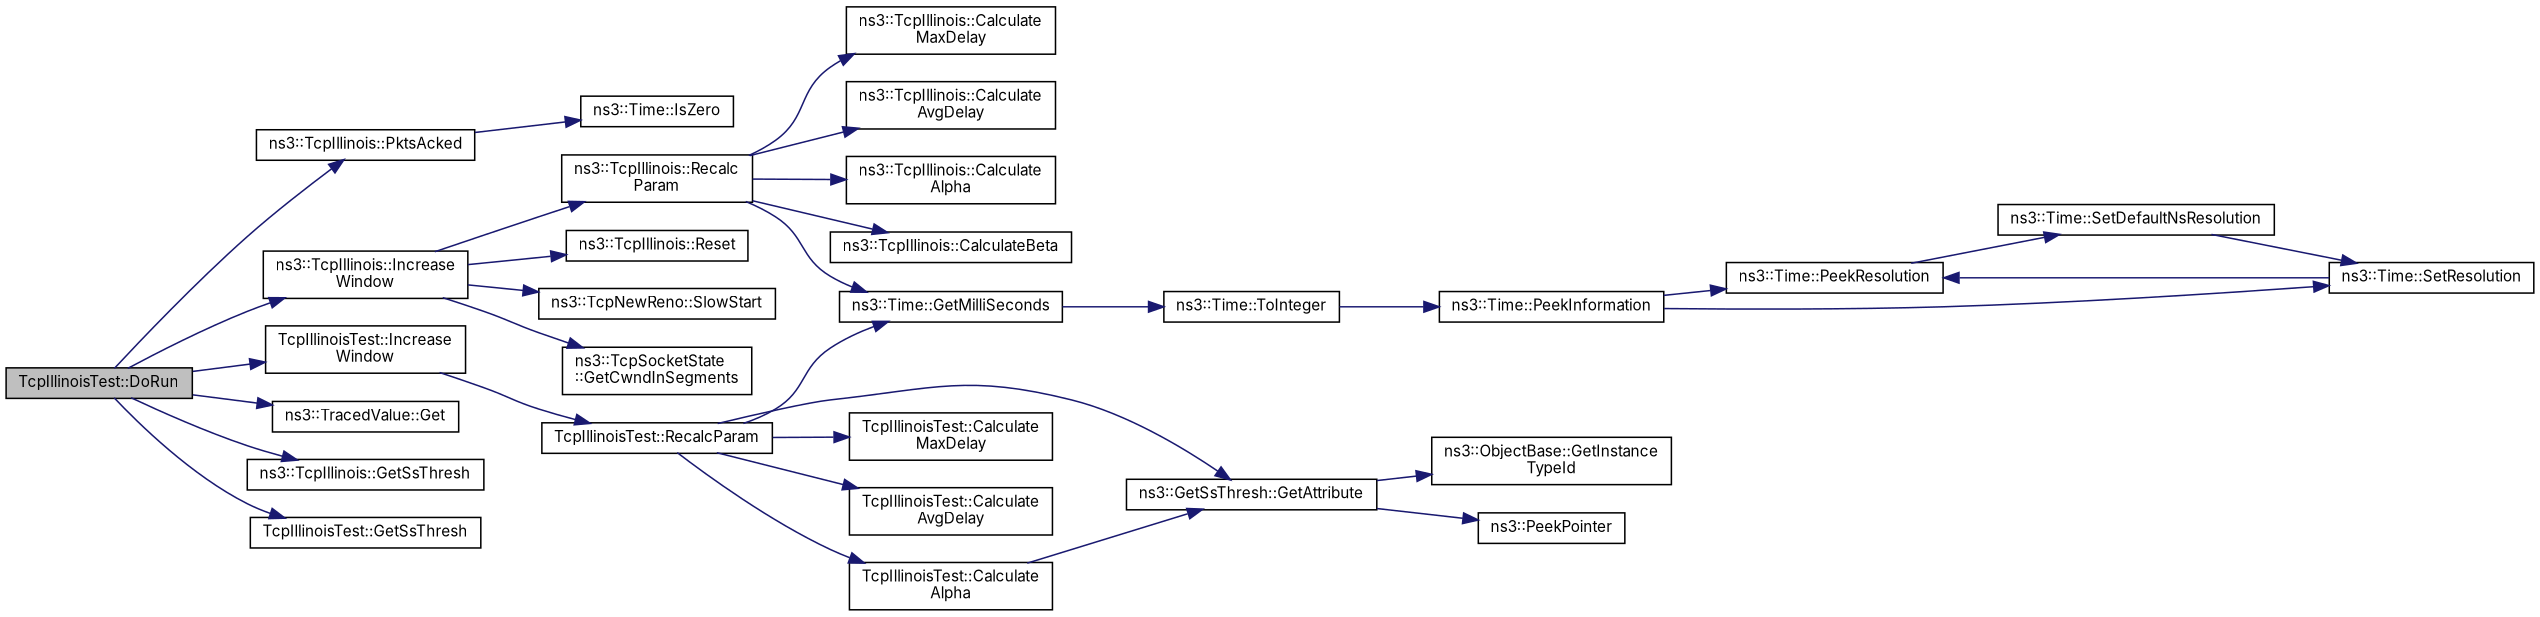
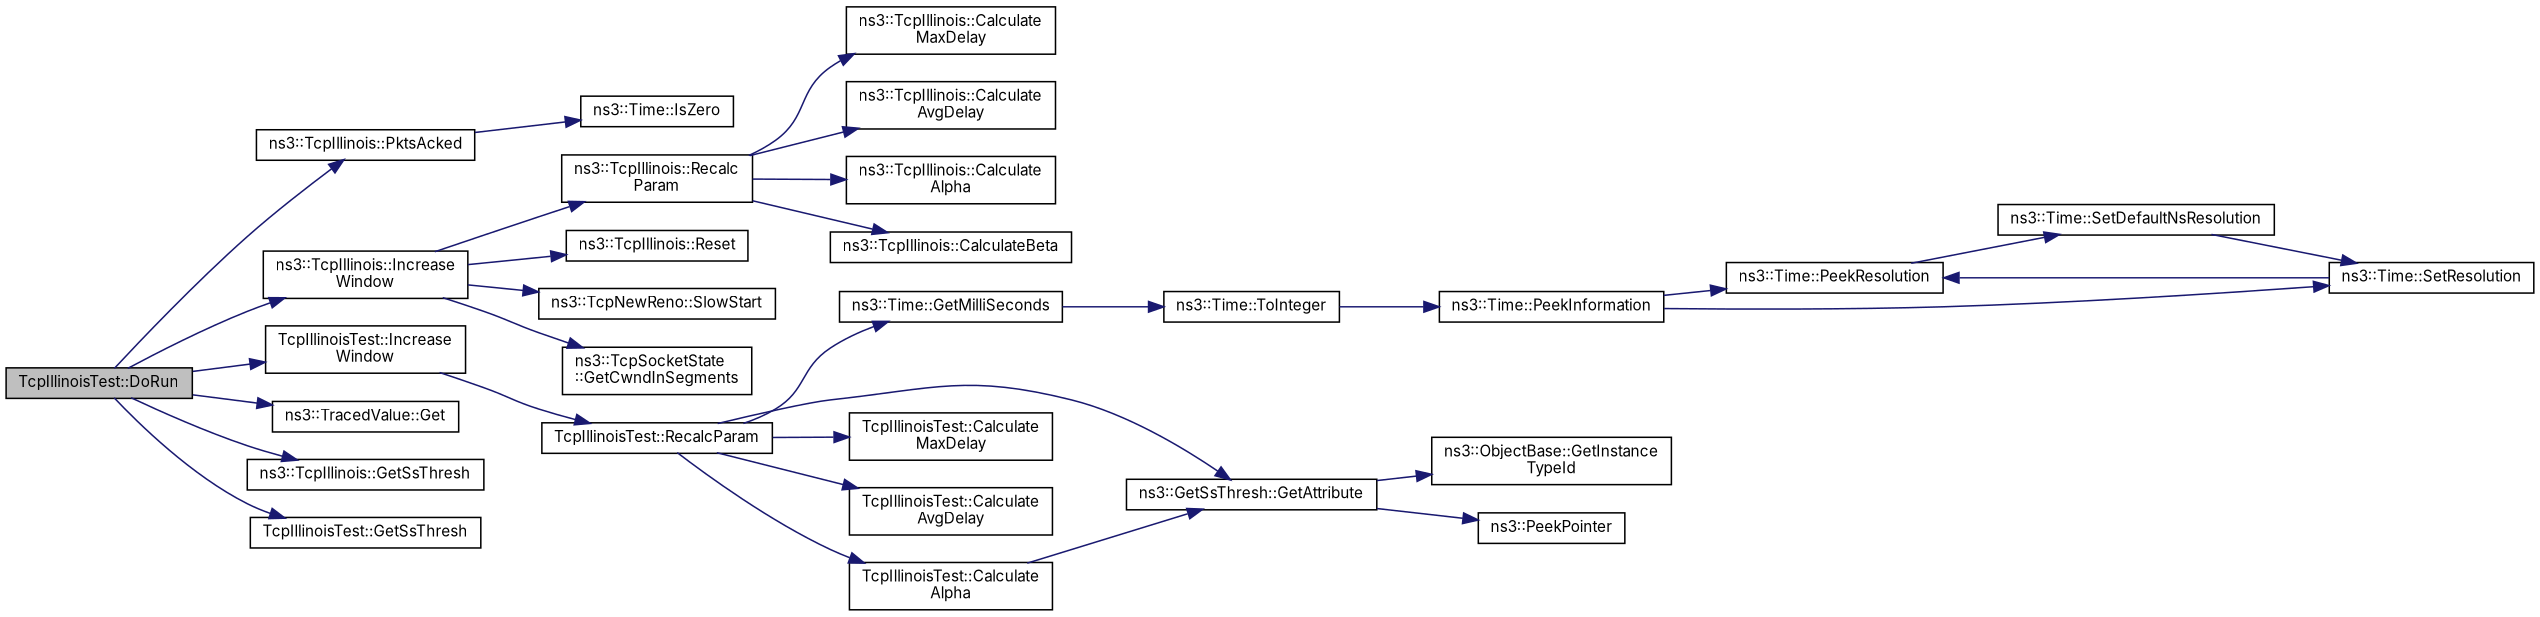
edge "ns3::TcpIllinois::Recalc Param" -> "ns3::Time::GetMilliSeconds": removed
